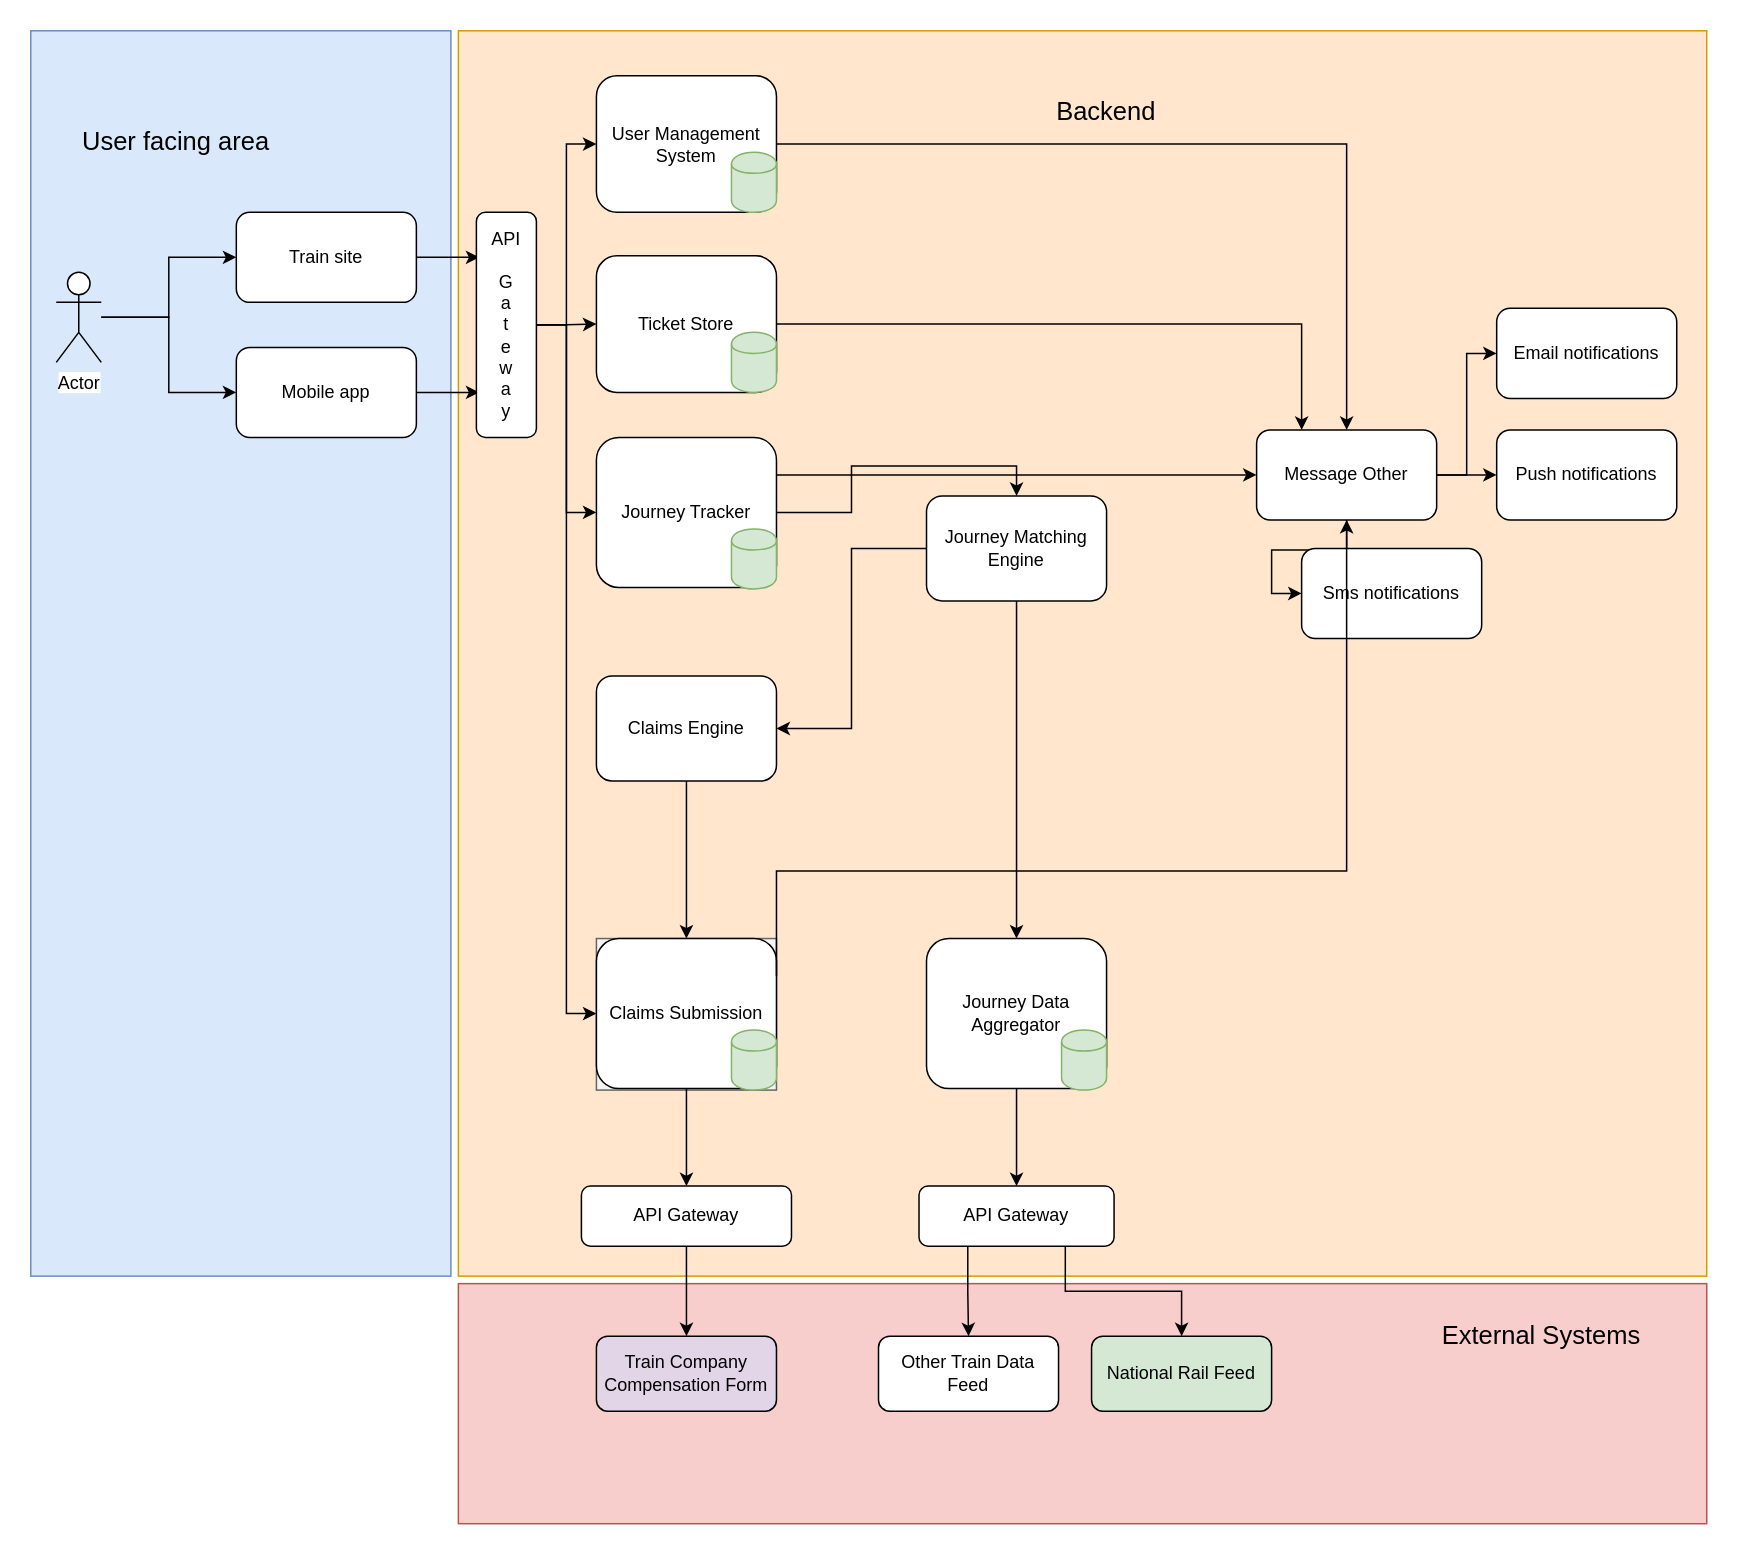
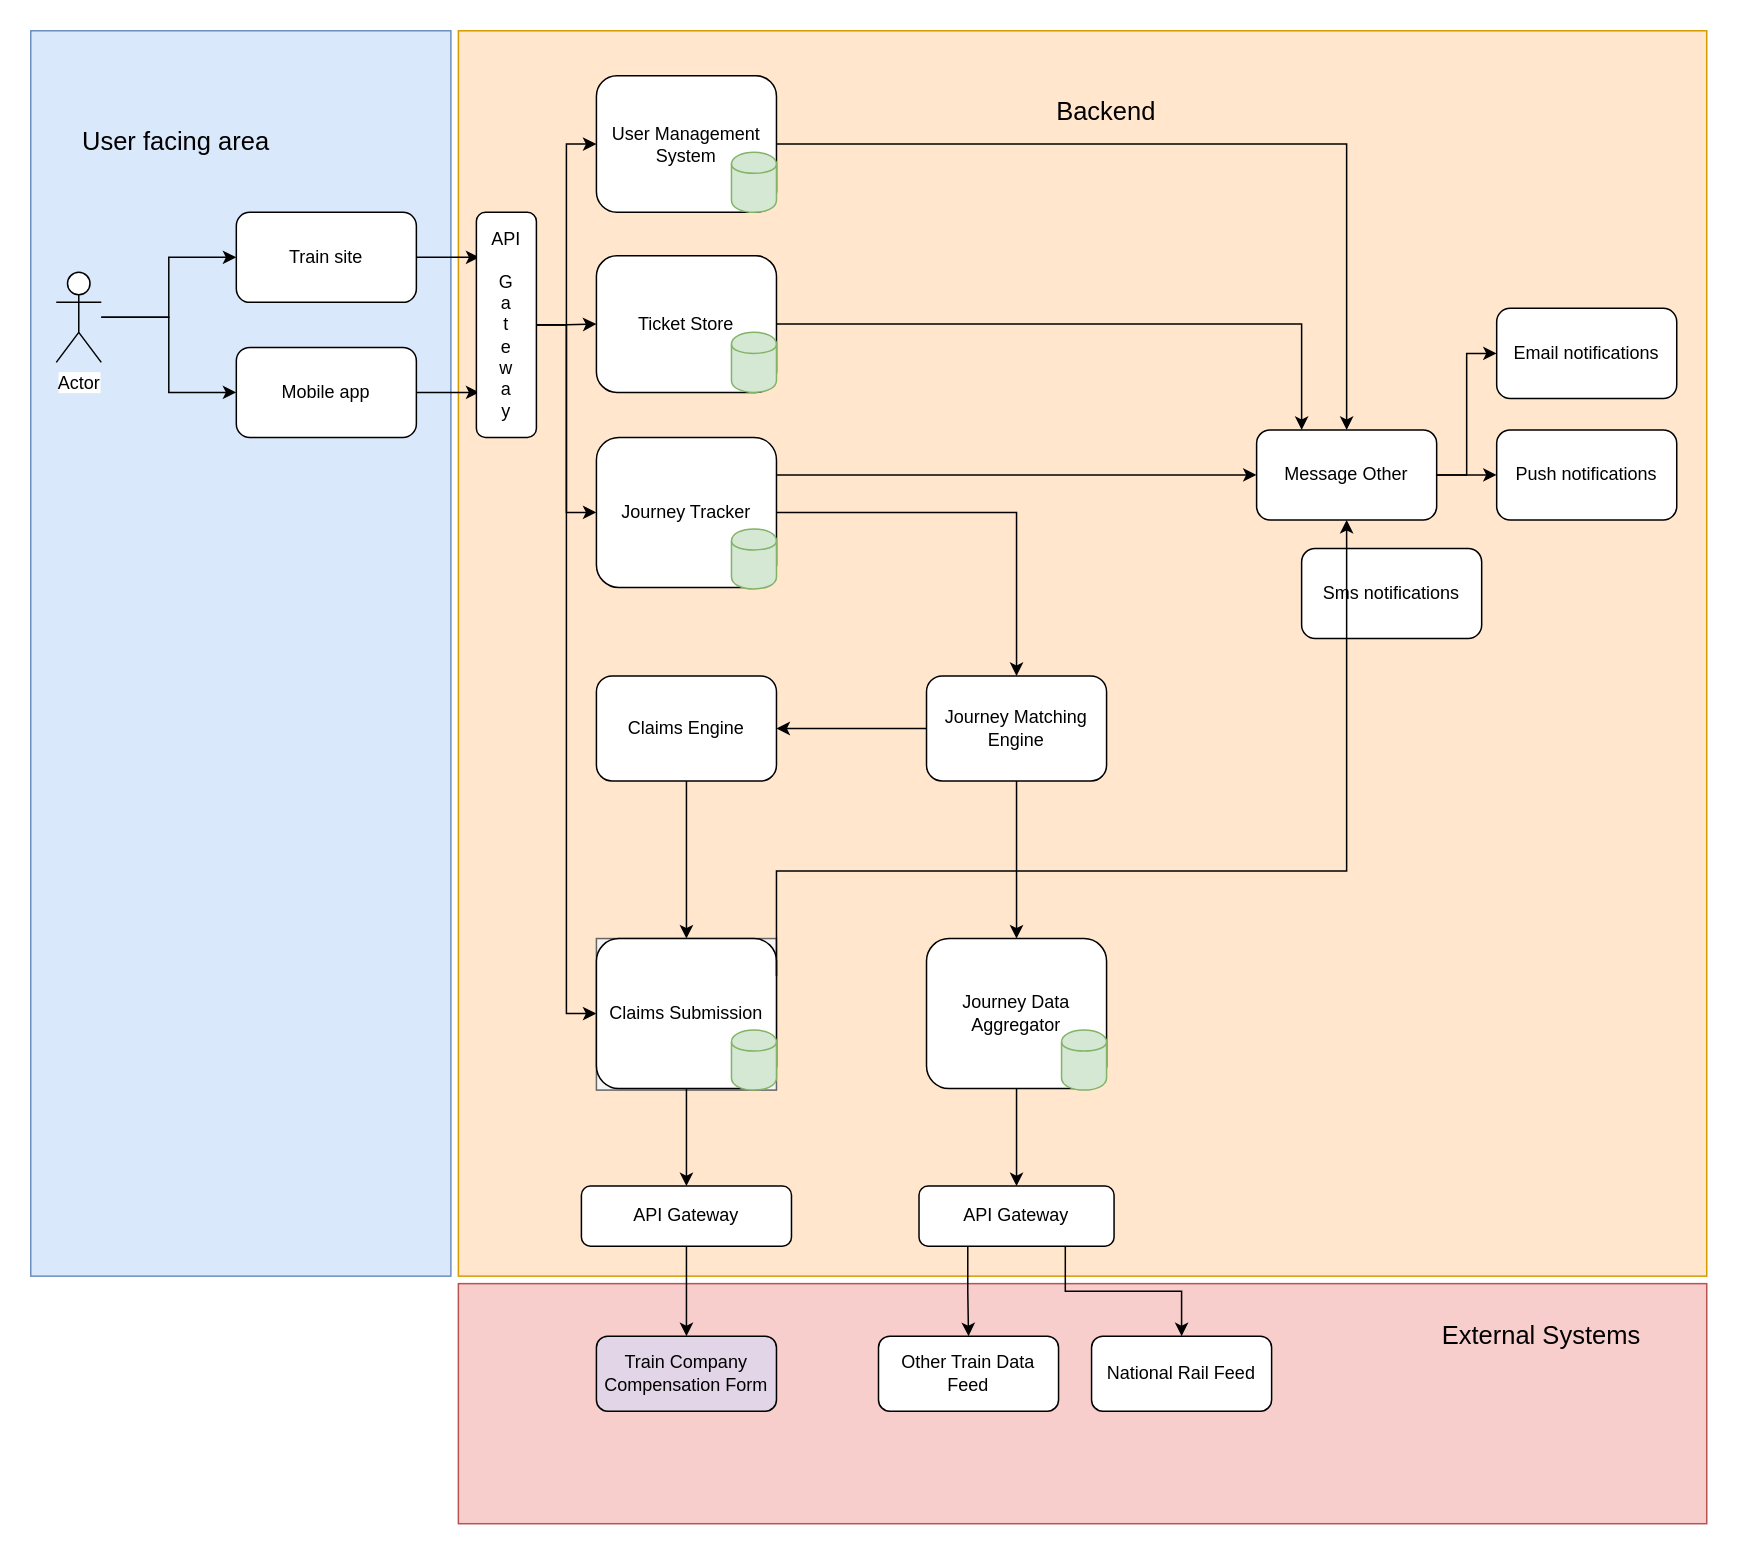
node "Journey Matching Engine": moved (1016, 548) -> (1016, 728)
edge "Message Other" -> "Sms notifications": removed
node "National Rail Feed": fillcolor #d5e8d4 -> #ffffff
